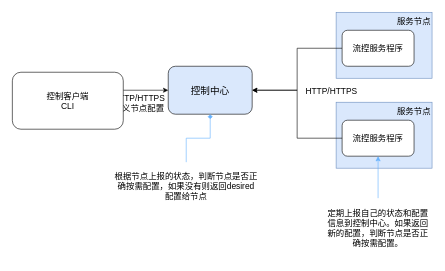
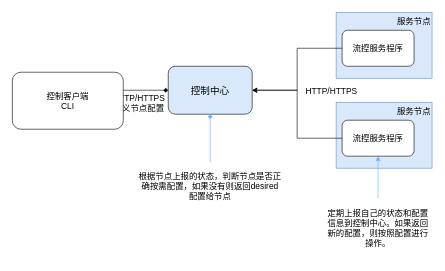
edge "控制客户端 CLI" -> "控制中心": arrowhead classic -> diamond
node "根据节点上报的状态，判断节点是否正确按需配置，如果没有则返回desired 配置给节点": moved (186, 186) -> (210, 186)
node "定期上报自己的状态和配置信息到控制中心。如果返回新的配置，判断节点是否正确按需配置。": label "定期上报自己的状态和配置信息到控制中心。如果返回新的配置，判断节点是否正确按需配置。" -> "定期上报自己的状态和配置信息到控制中心。如果返回新的配置，则按照配置进行操作。"
